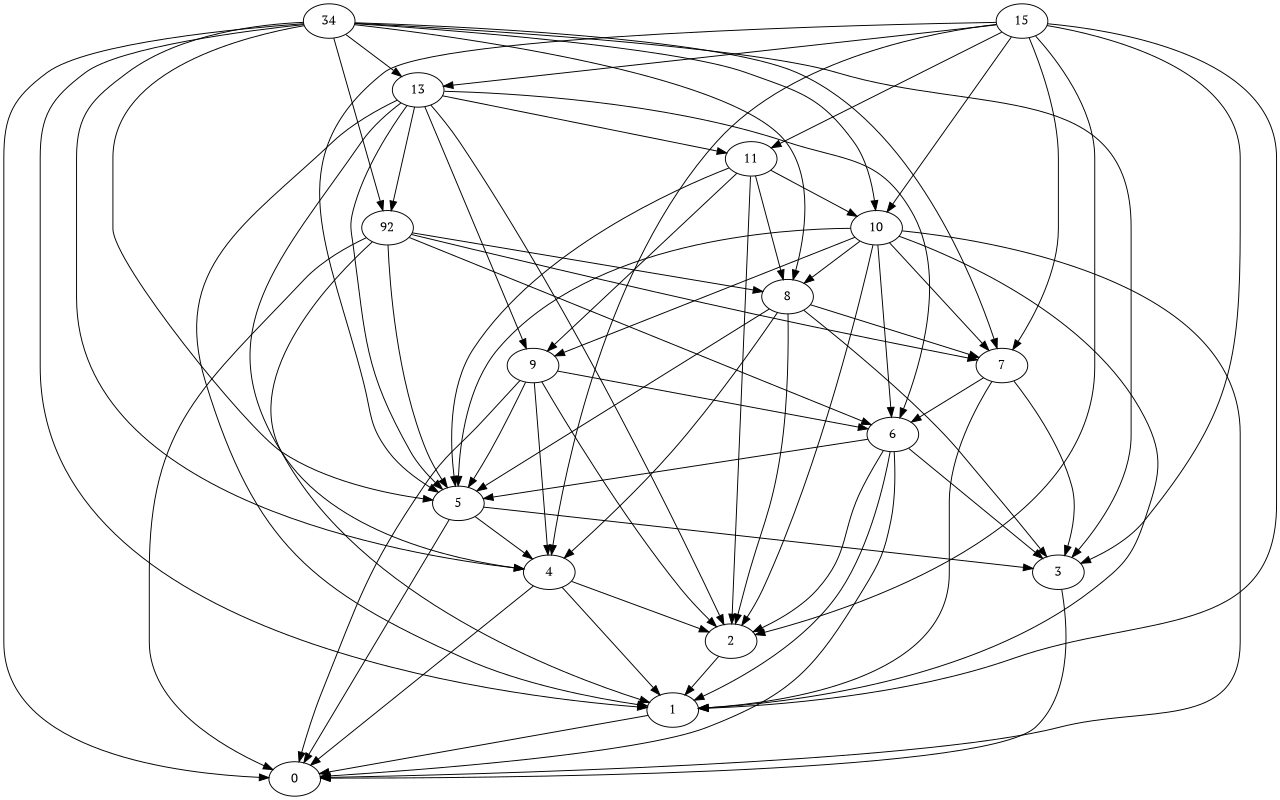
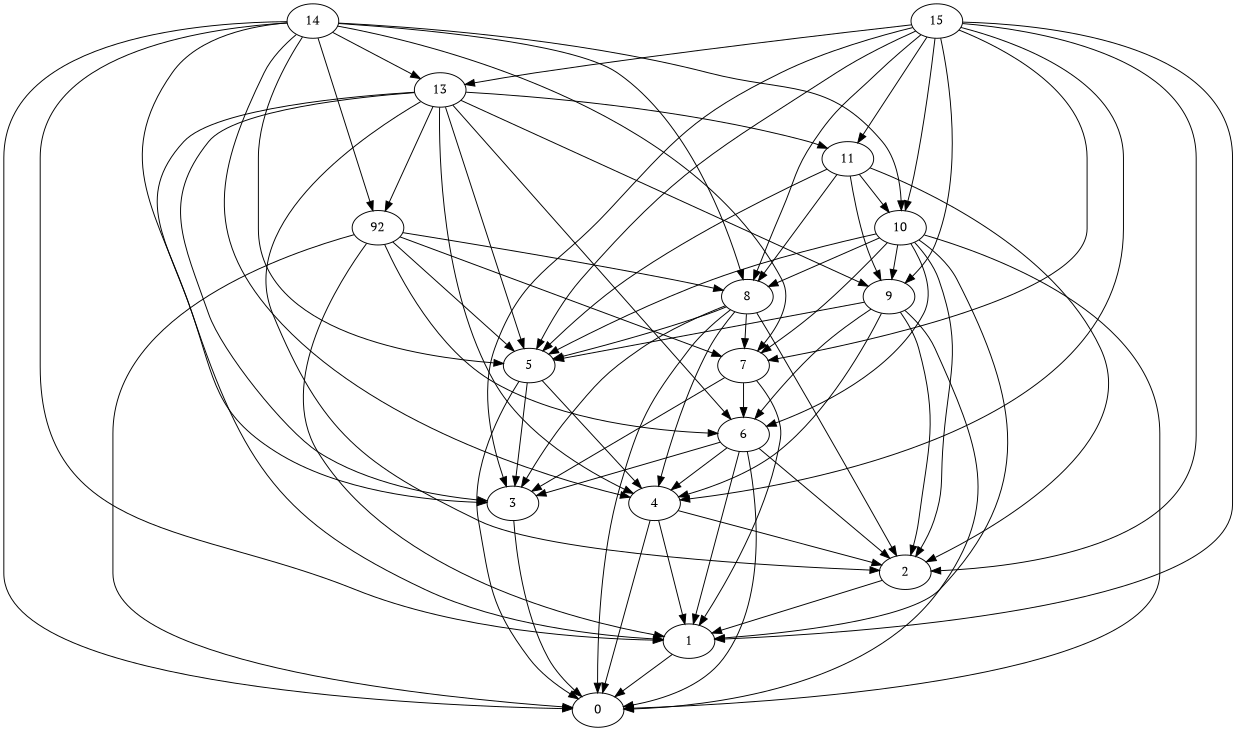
node "34": label "34" -> "14"
edge "15" -> "8": added
edge "15" -> "9": added
edge "13" -> "3": added
edge "6" -> "5": now "6" -> "4"
edge "8" -> "0": added
